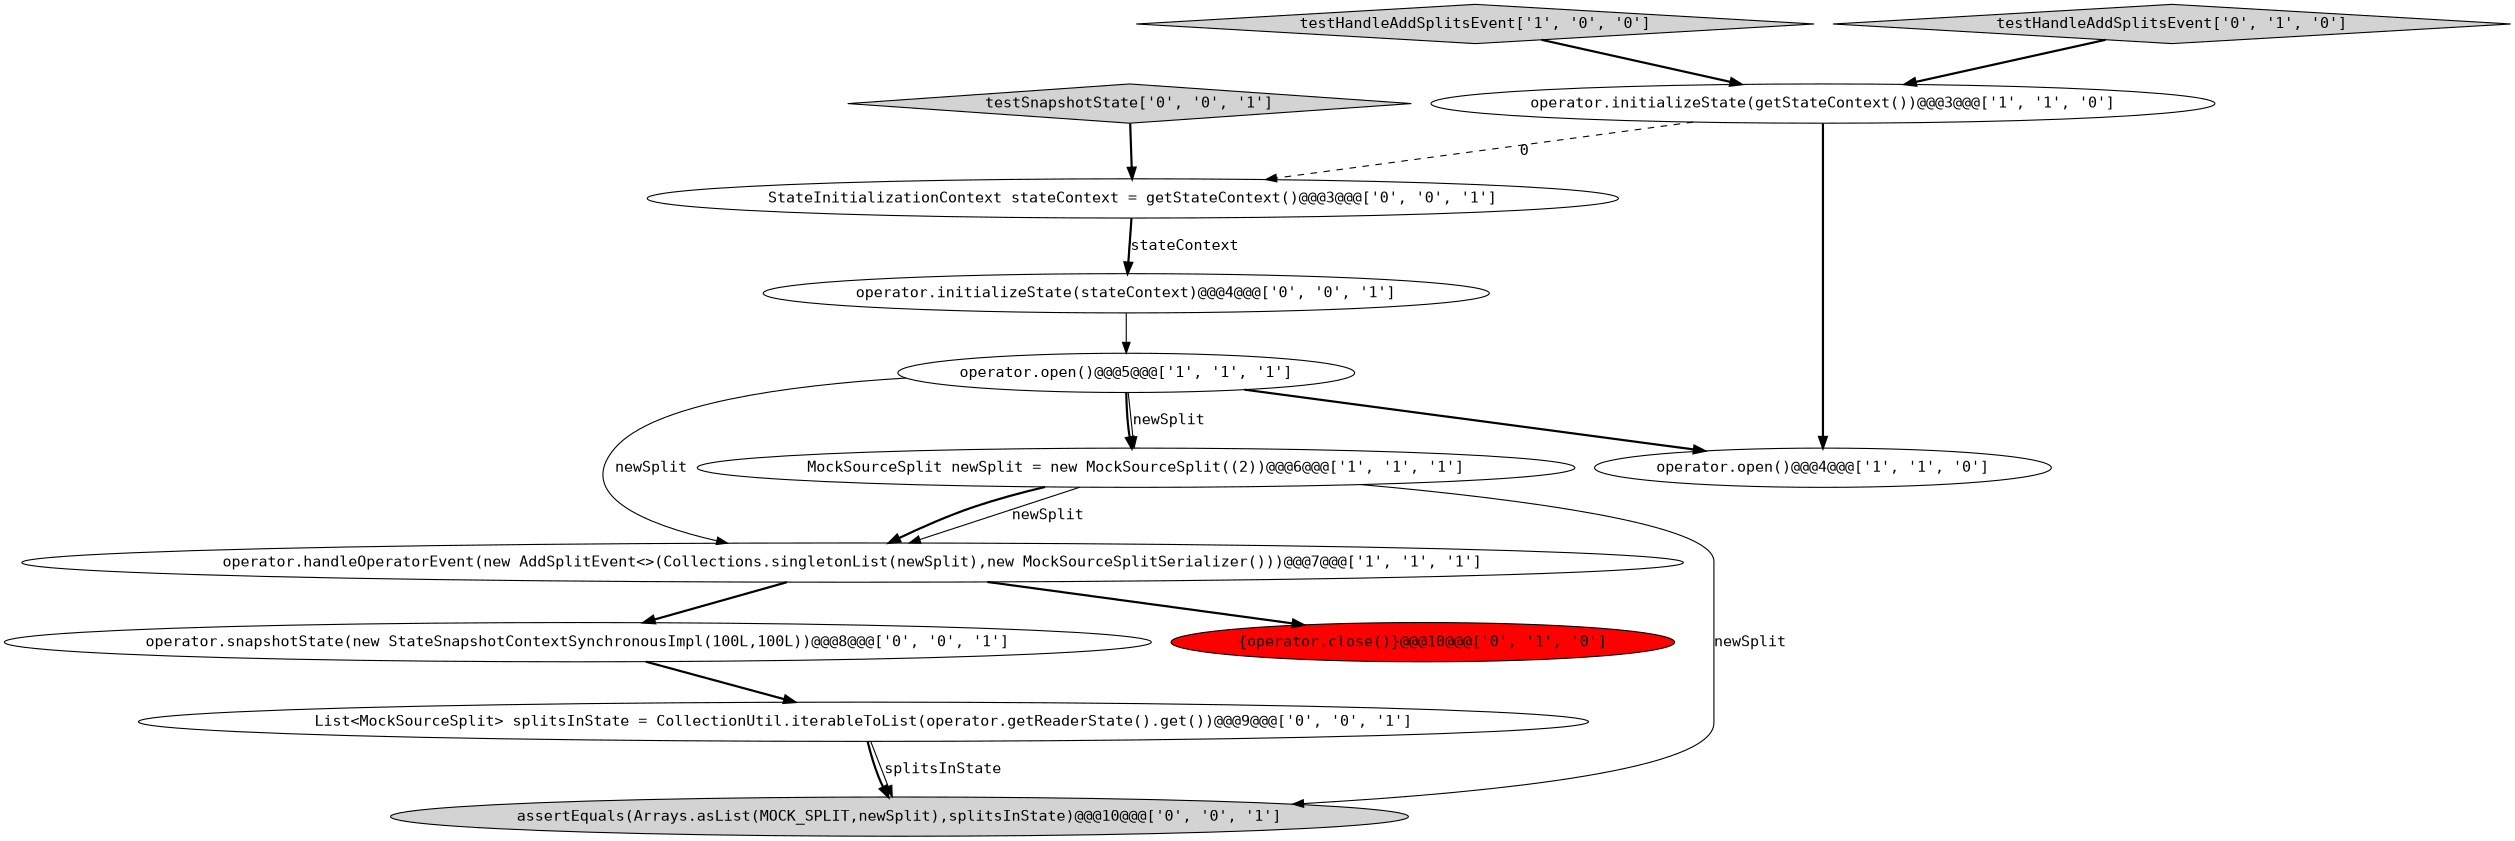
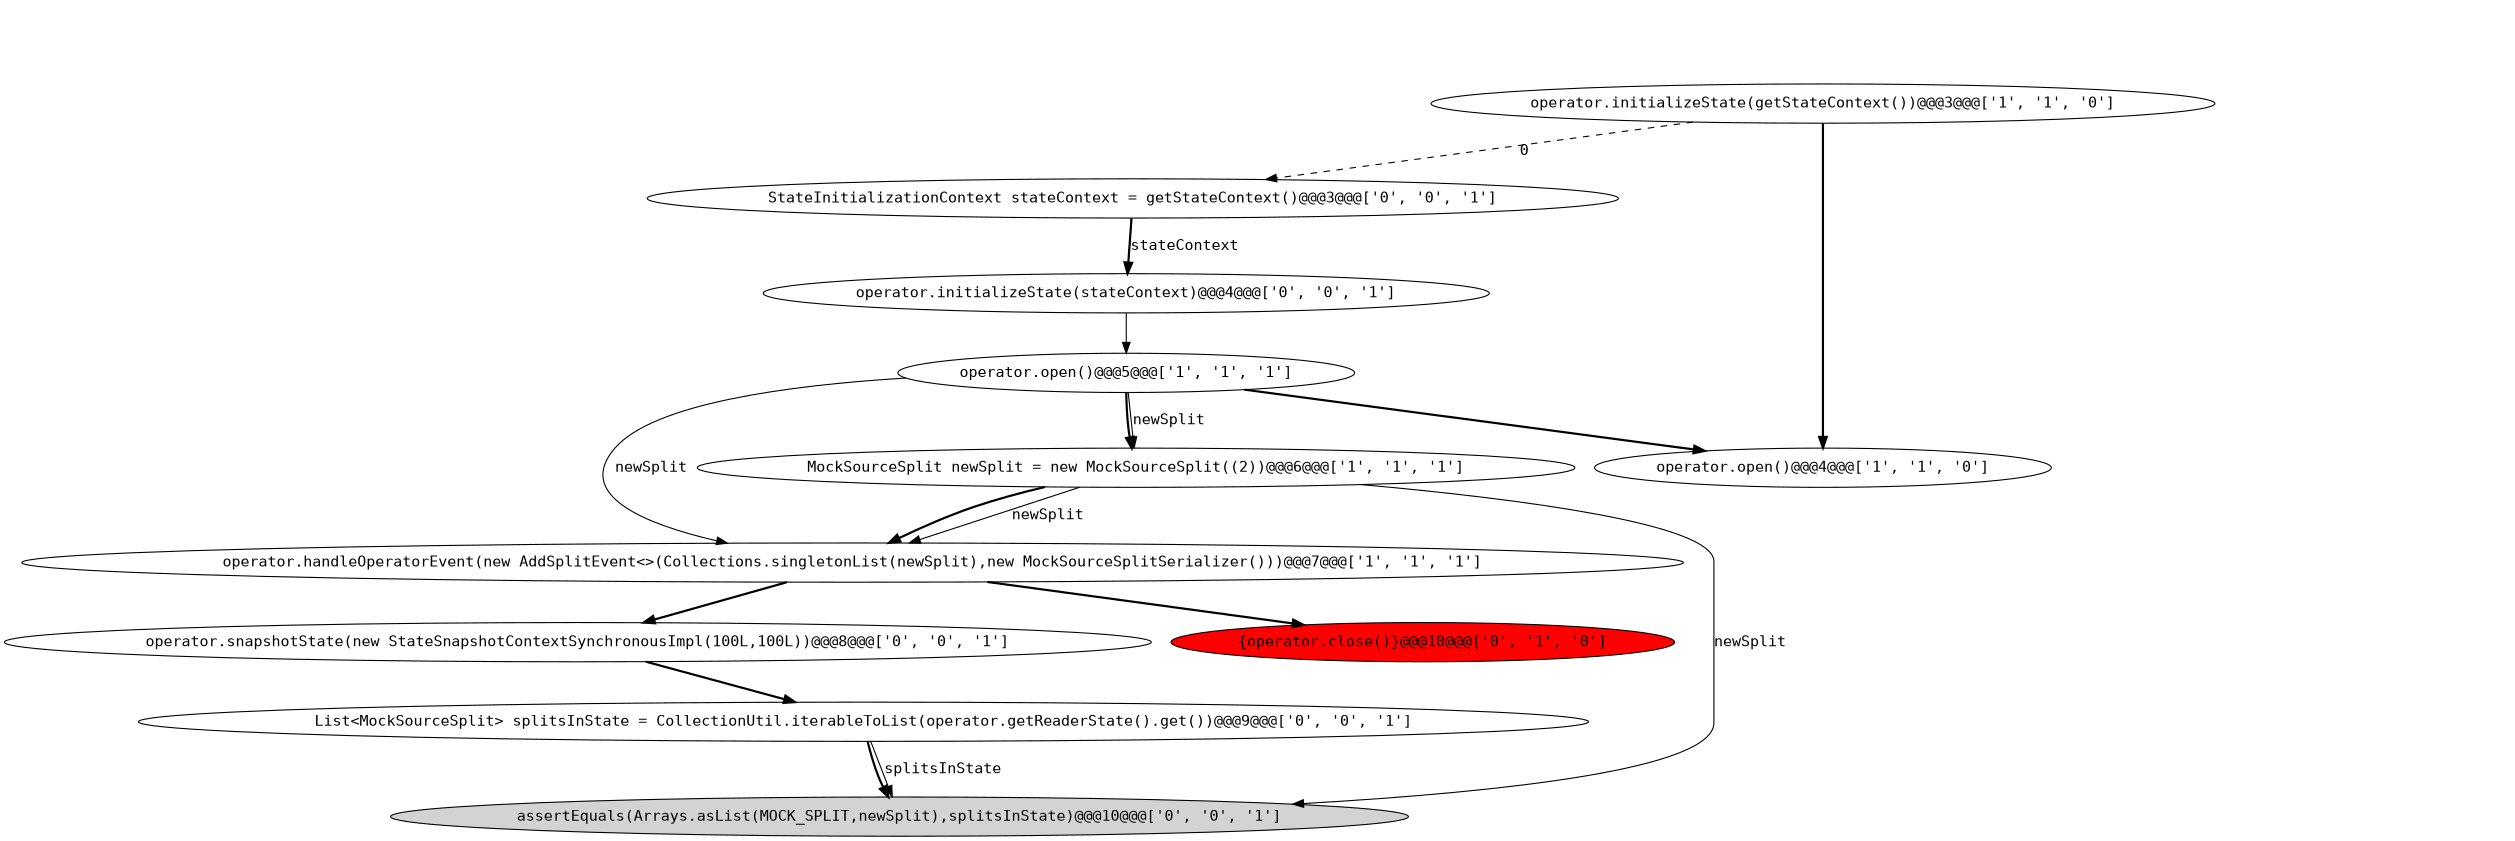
node "testHandleAddSplitsEvent['1', '0', '0']": removed
node "testHandleAddSplitsEvent['0', '1', '0']": removed
node "testSnapshotState['0', '0', '1']": removed
